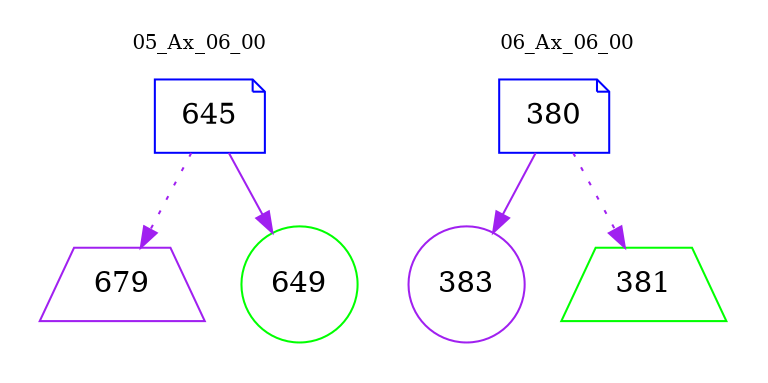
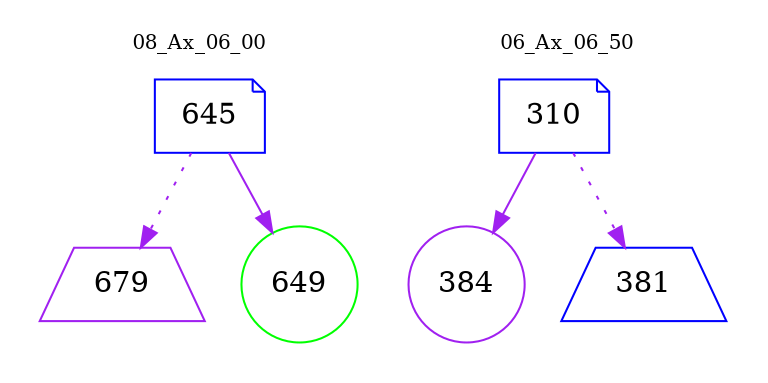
cluster "05_Ax_06_00": label "05_Ax_06_00" -> "08_Ax_06_00"
cluster "06_Ax_06_00": label "06_Ax_06_00" -> "06_Ax_06_50"
node "380": label "380" -> "310"
node "383": label "383" -> "384"
node "381": color green -> blue
